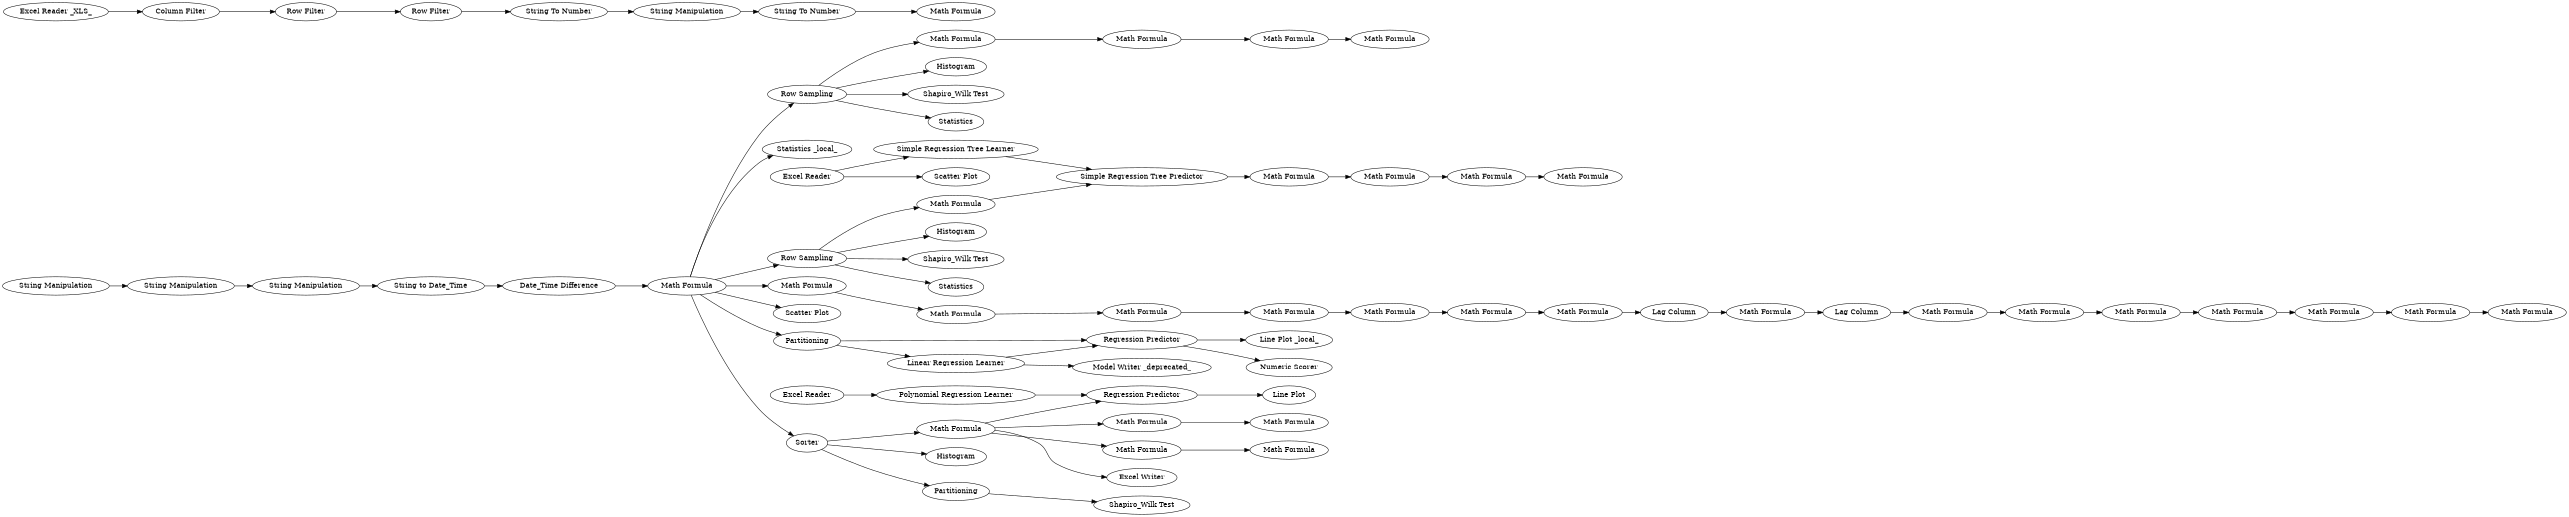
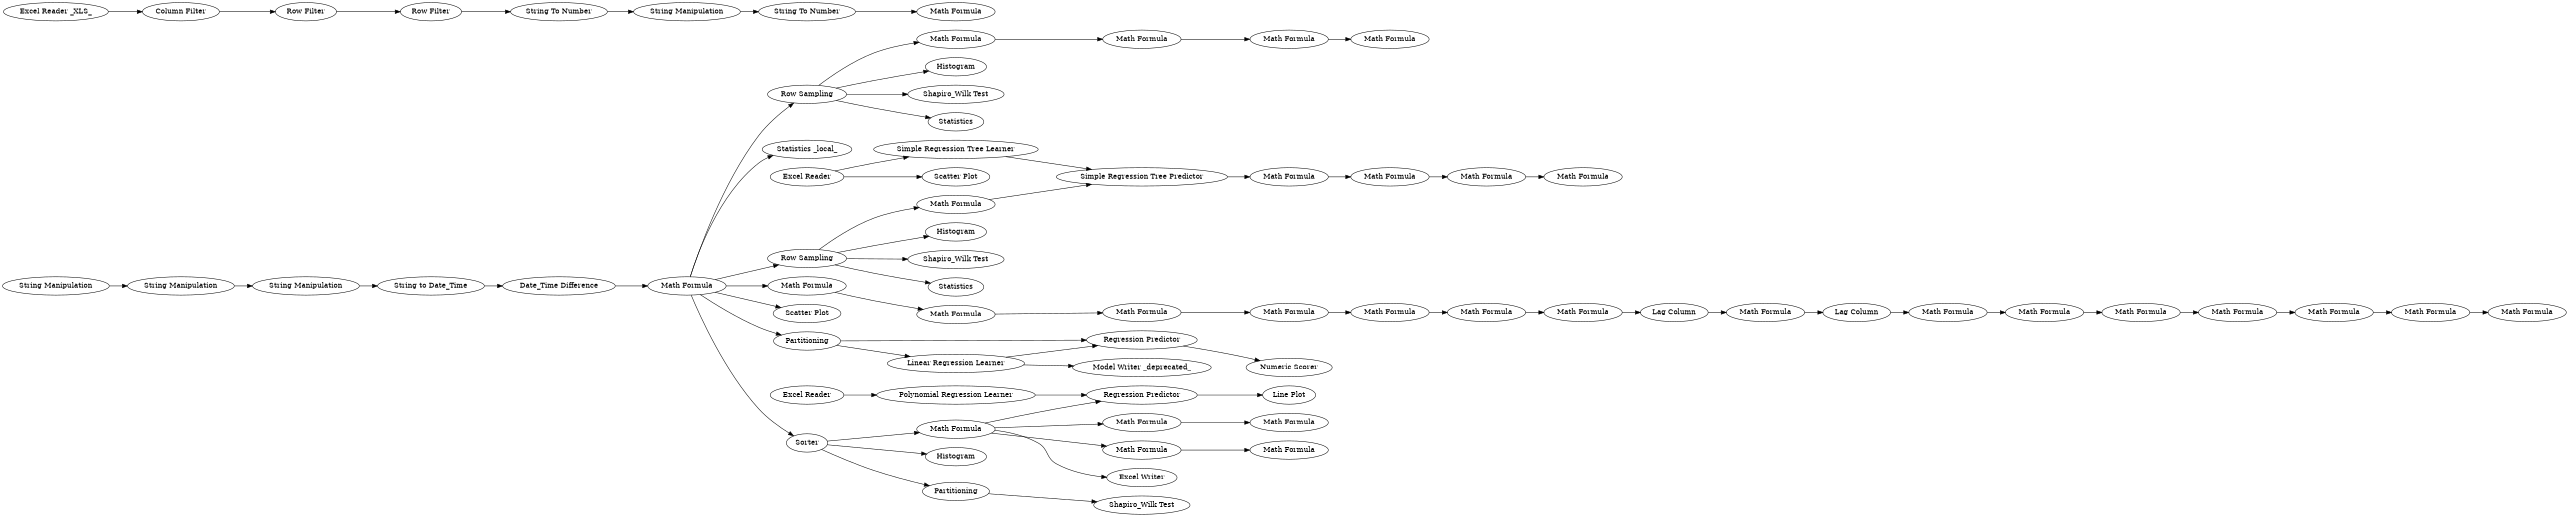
node "Line Plot _local_": removed
